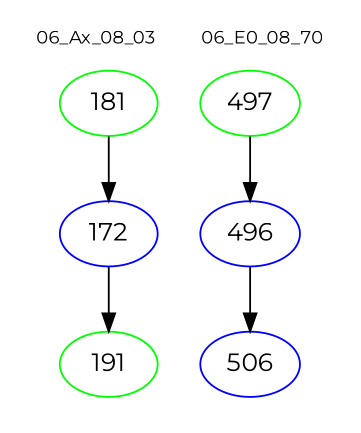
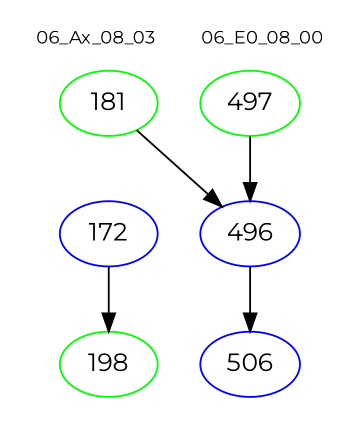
cluster "06_E0_08_70": label "06_E0_08_70" -> "06_E0_08_00"
edge "181" -> "172": now "181" -> "496"
node "191": label "191" -> "198"
